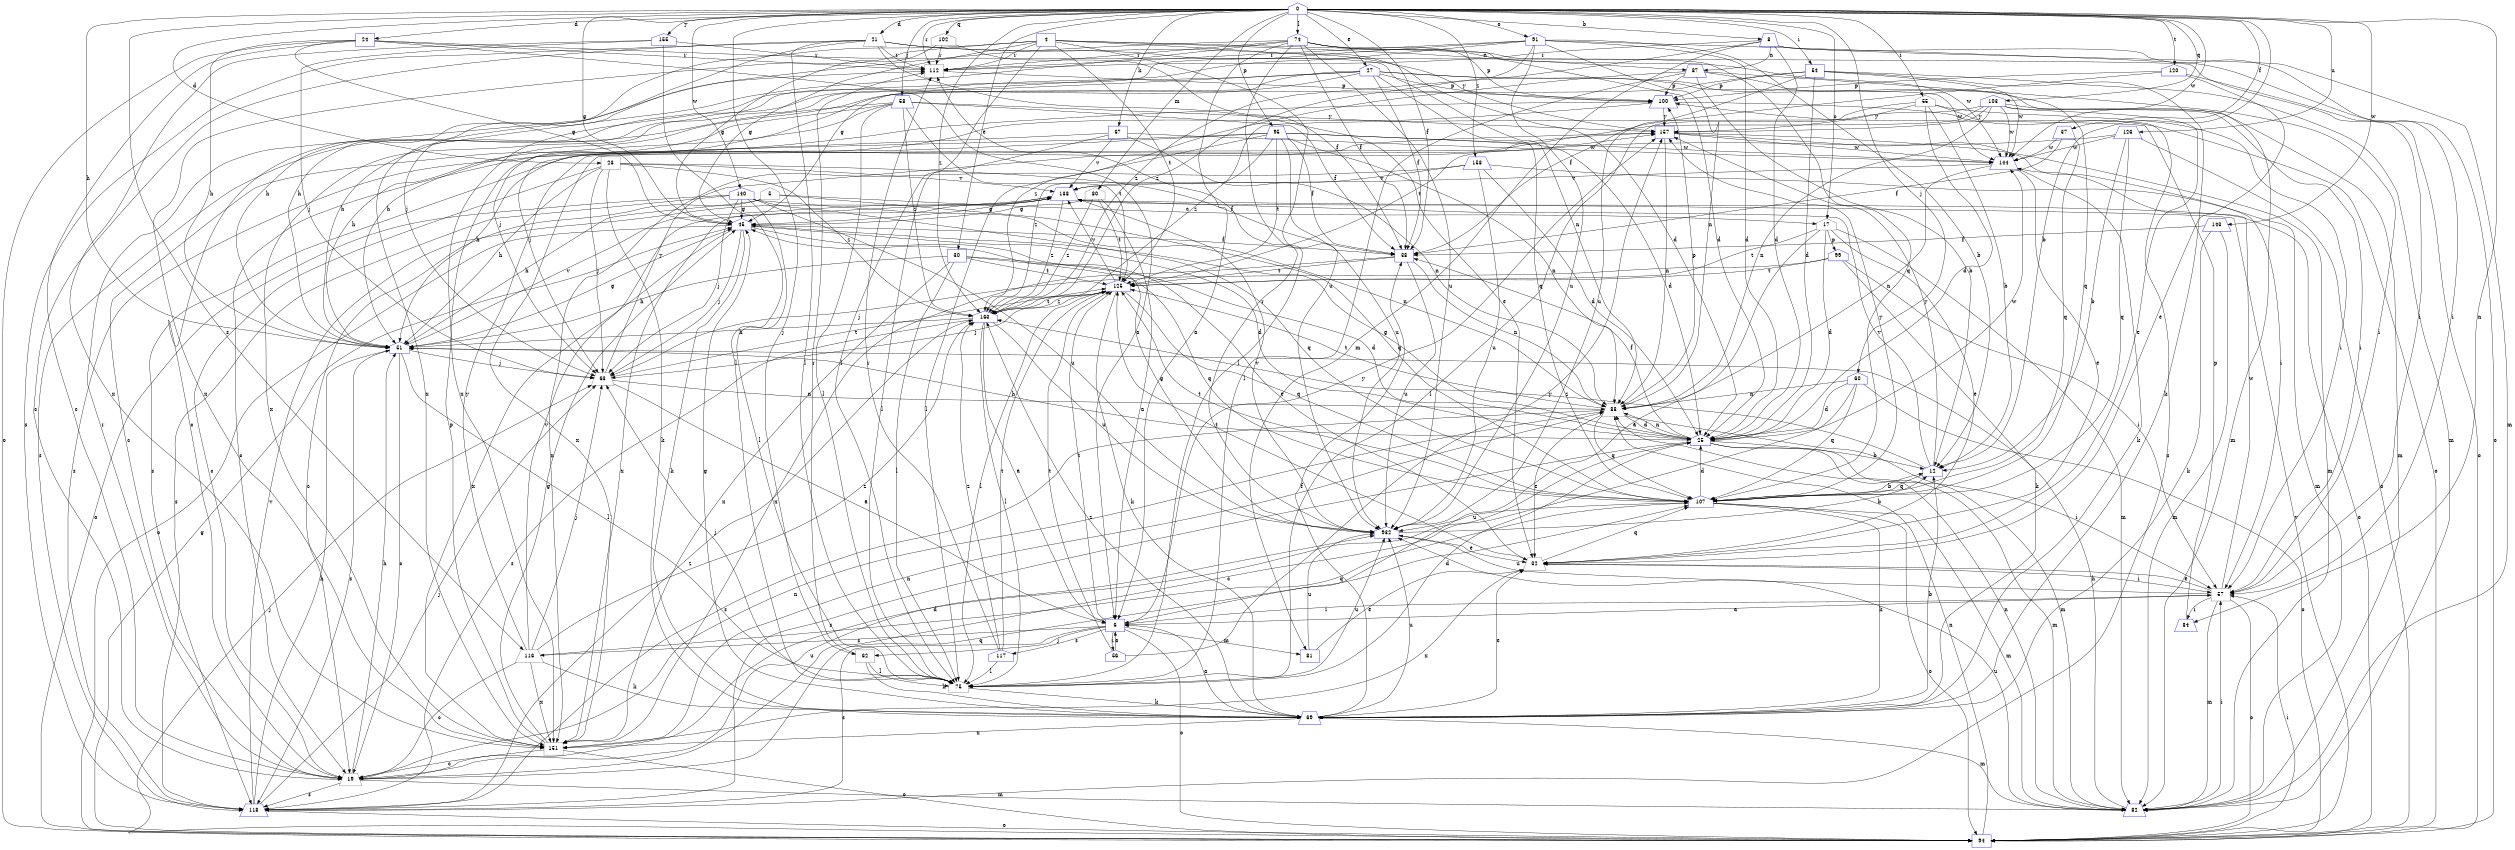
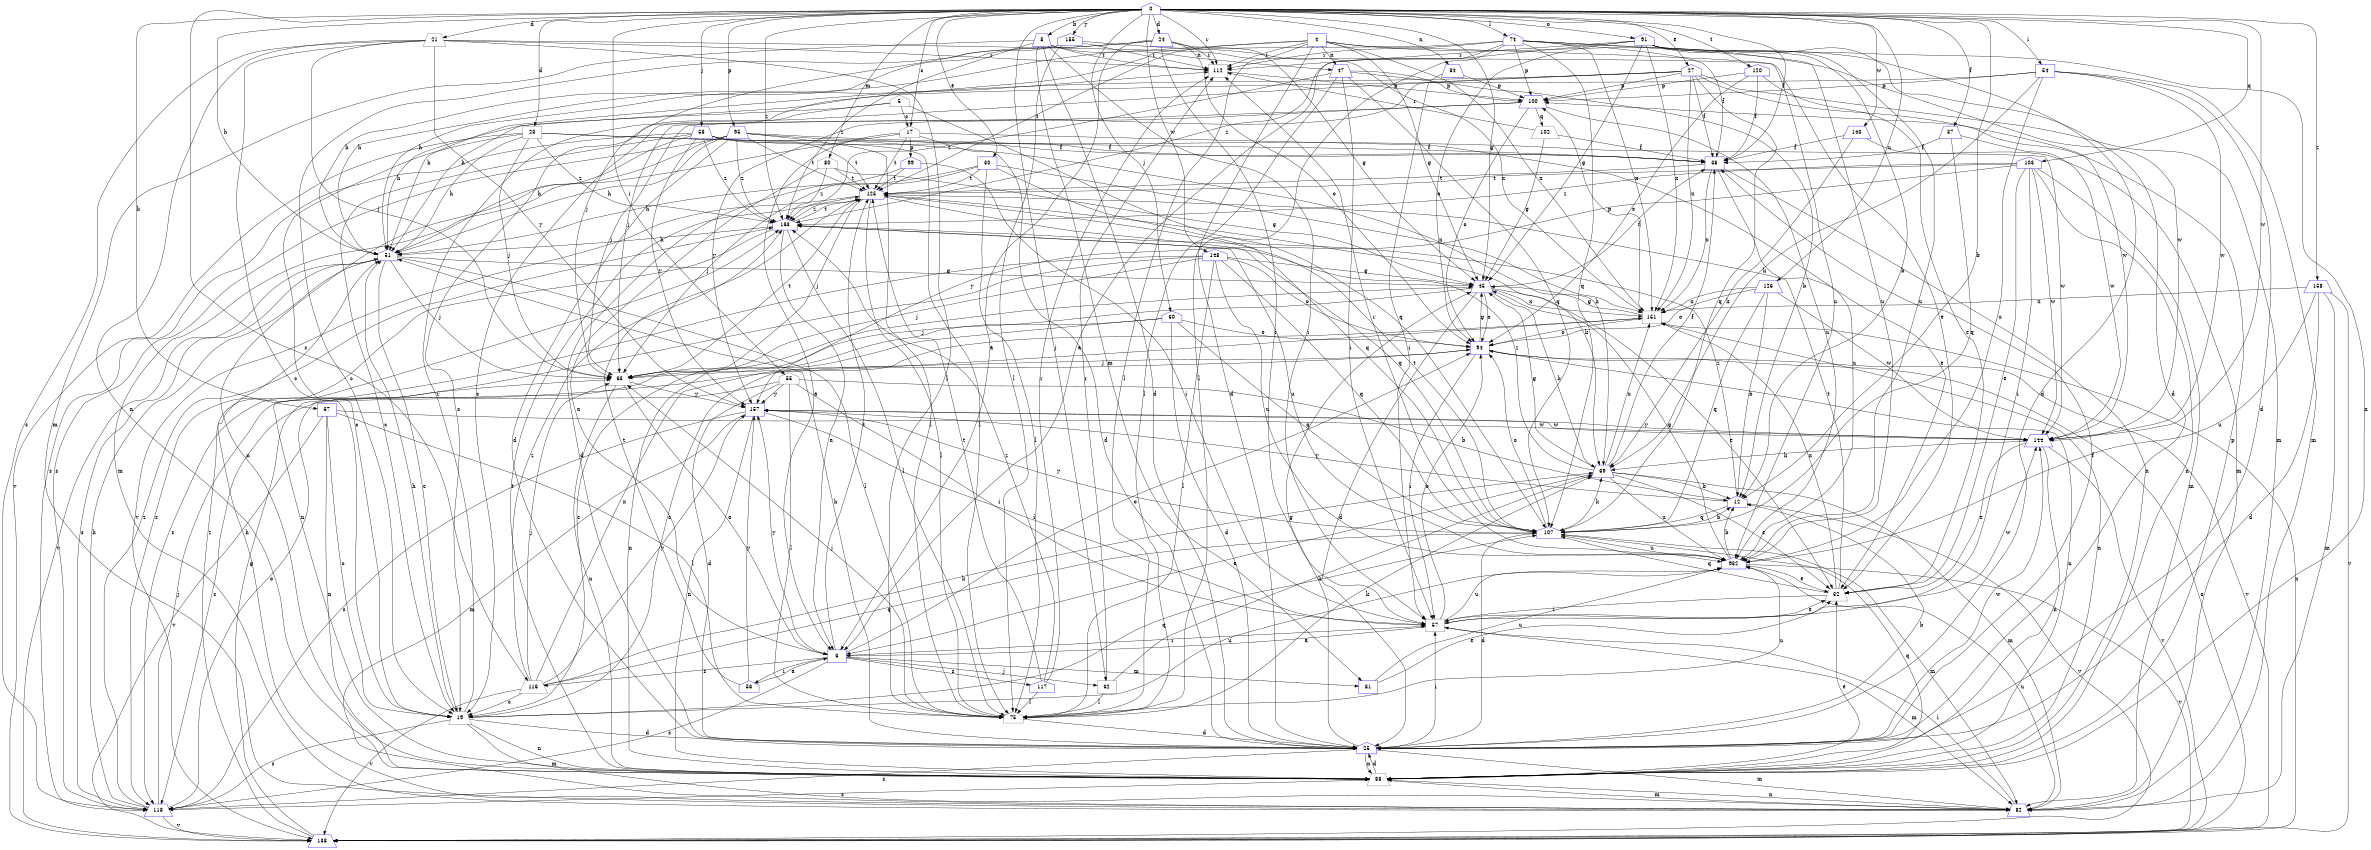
edge "0" -> "102": now "100" -> "102"
node "24": shape box -> trapezium
node "102": shape house -> trapezium
node "87": label "87" -> "47"
node "140": label "140" -> "148"
node "45": shape house -> trapezium
edge "95" -> "932": now "100" -> "932"
edge "144" -> "157": added, label "y"
edge "57" -> "84": reversed
edge "99" -> "69": removed, label "k"
